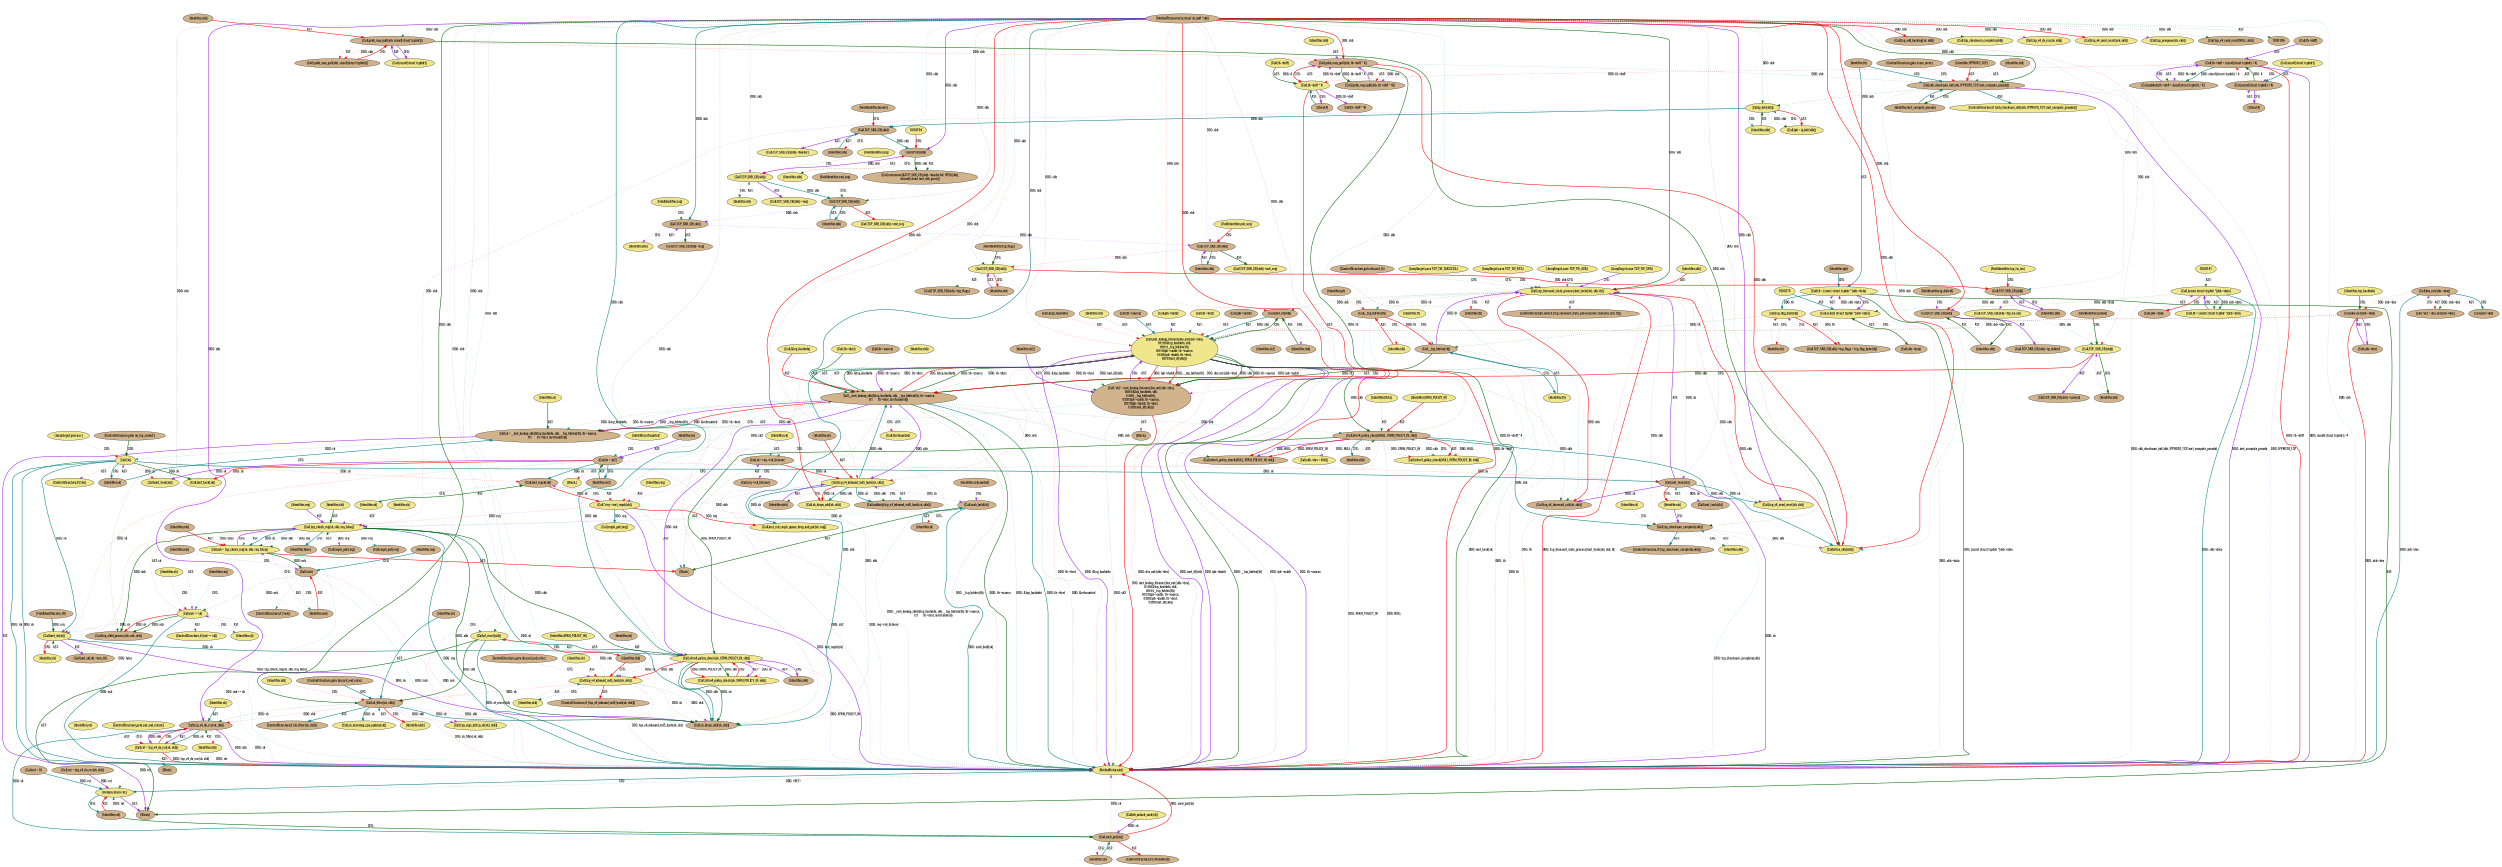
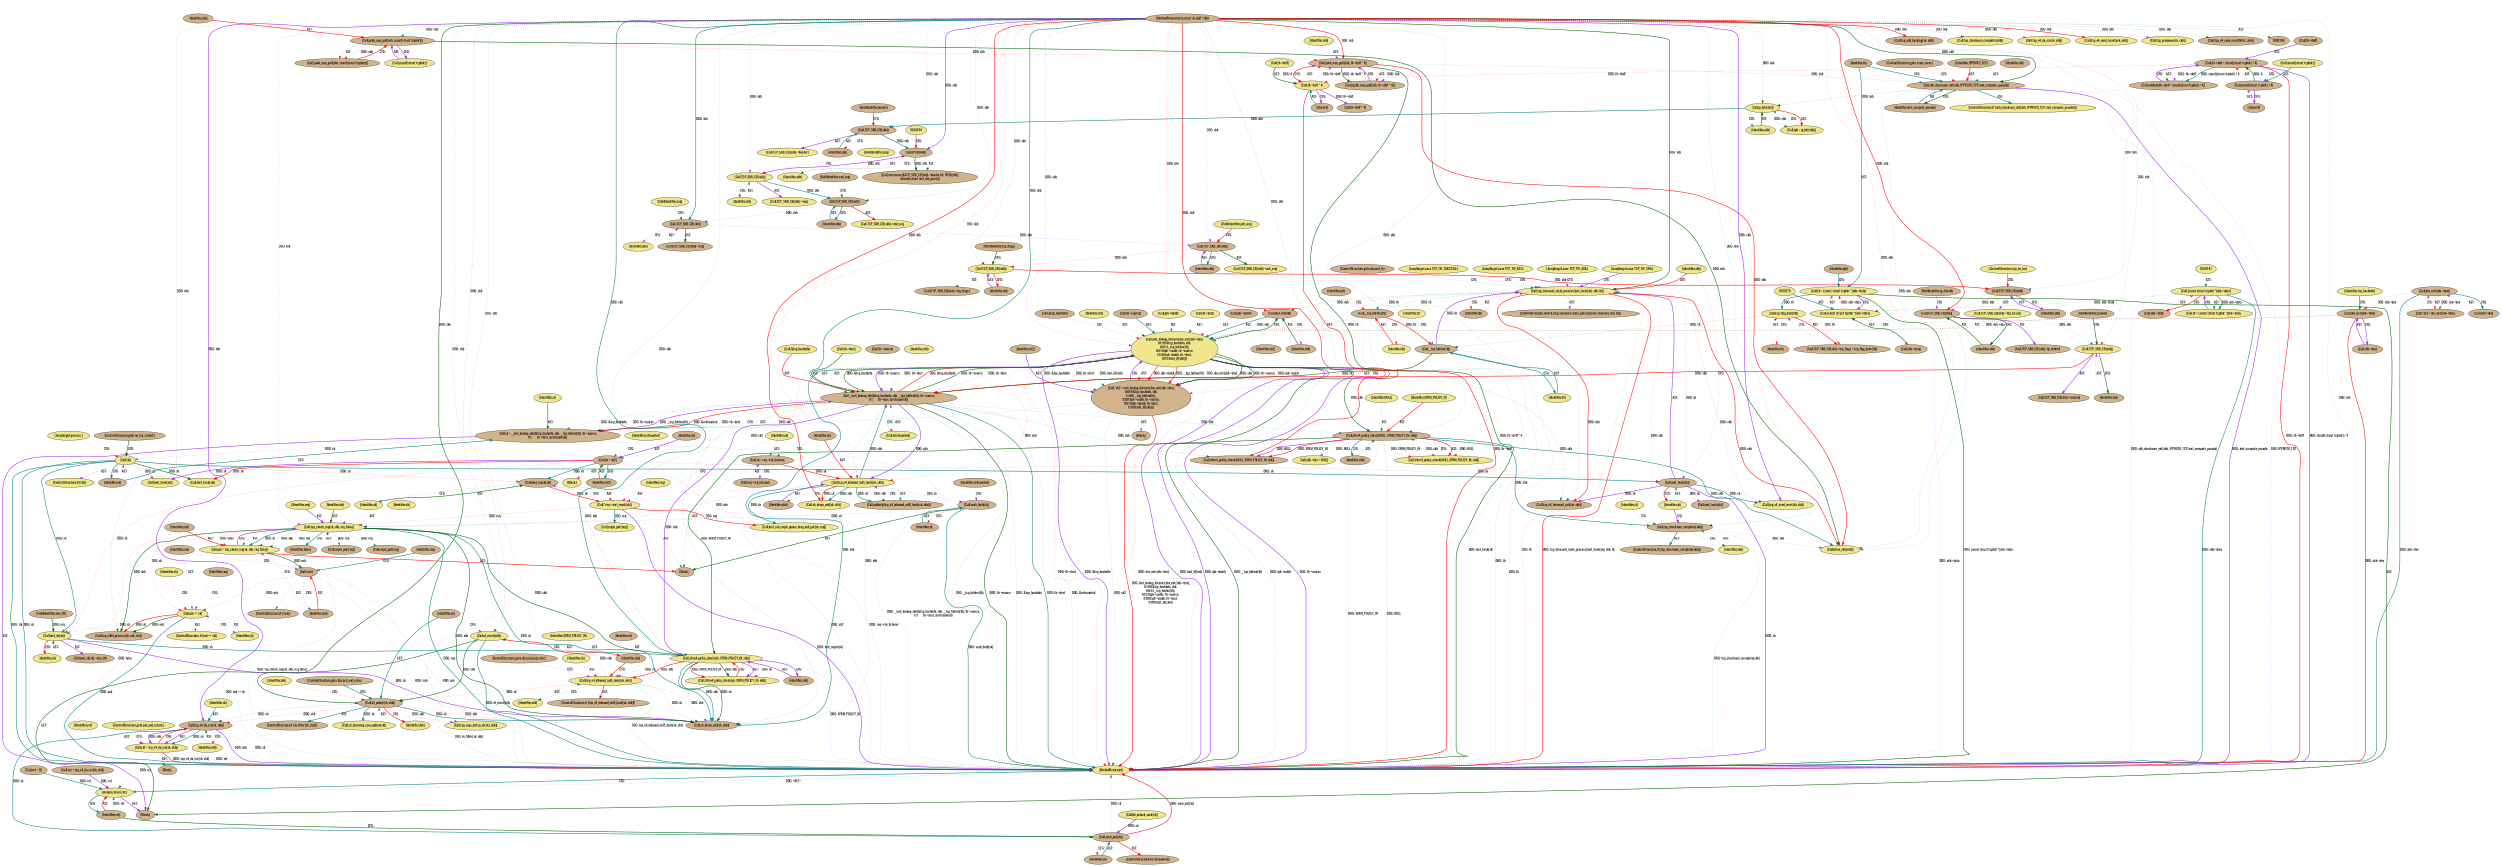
edge "(MethodParameterIn,struct sk_buff *skb)" -> "(Call,kfree_skb(skb))": style bold -> dotted
edge "(Call,ip_hdr(skb))" -> "(Call,tcp_check_req(sk, skb, req, false))": now "(MethodParameterIn,struct sk_buff *skb)" -> "(Call,tcp_check_req(sk, skb, req, false))"
node "(FieldIdentifier,tcp_tw_isn)": label "(FieldIdentifier,tcp_tw_isn)" -> "(ControlStructure,tcp_tw_isn)"
edge "(Call,tcp_check_req(sk, skb, req, false))" -> "(Call,nsk == sk)": label "AST: sk" -> "DDG: sk"
node "(Call,sk_filter(sk, skb))": label "(Call,sk_filter(sk, skb))" -> "(Call,sk_policy(sk, skb))"
